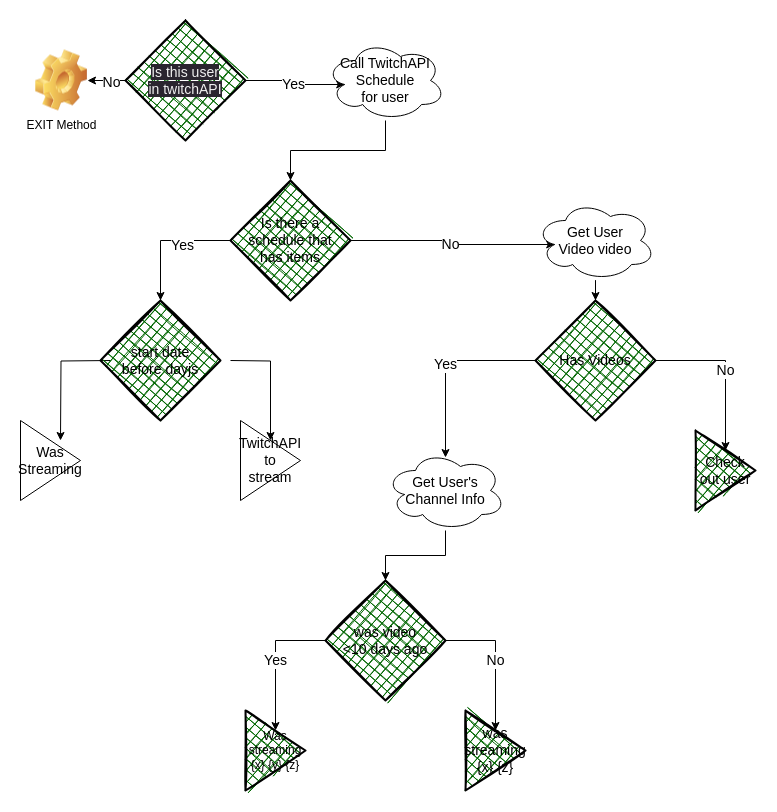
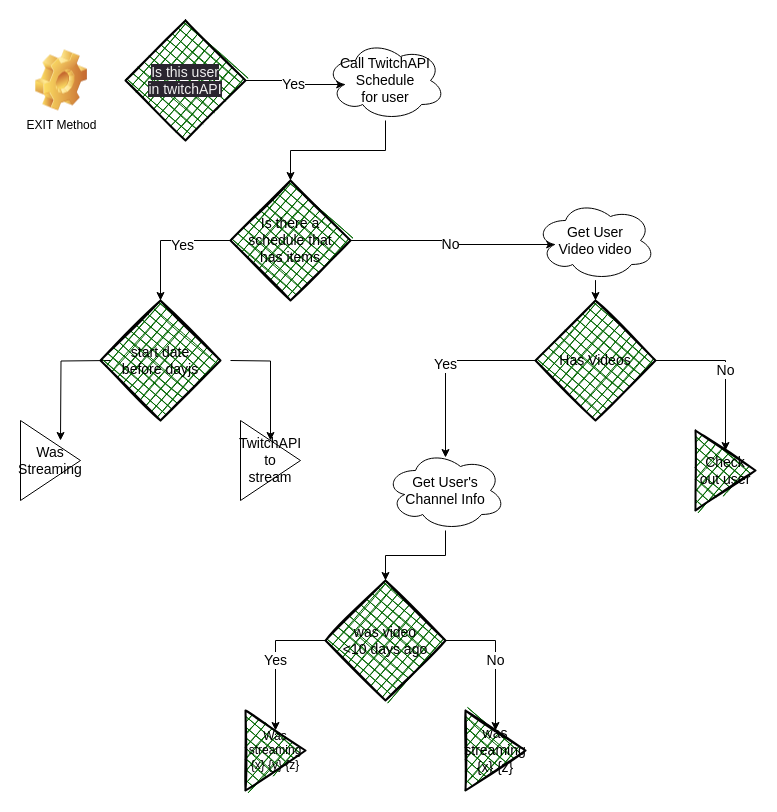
edge "Is this userin twitchAPI" -> "EXIT Method": removed, label "No"
